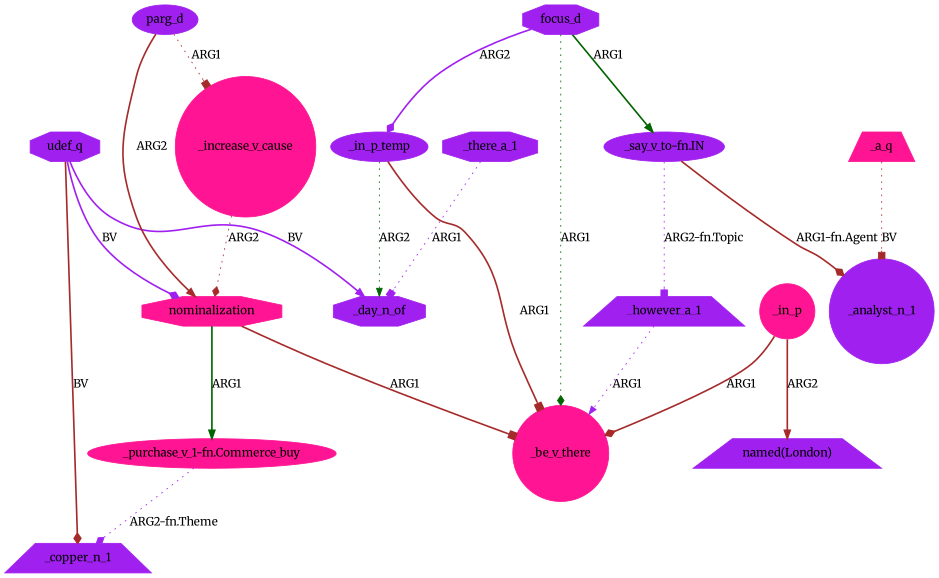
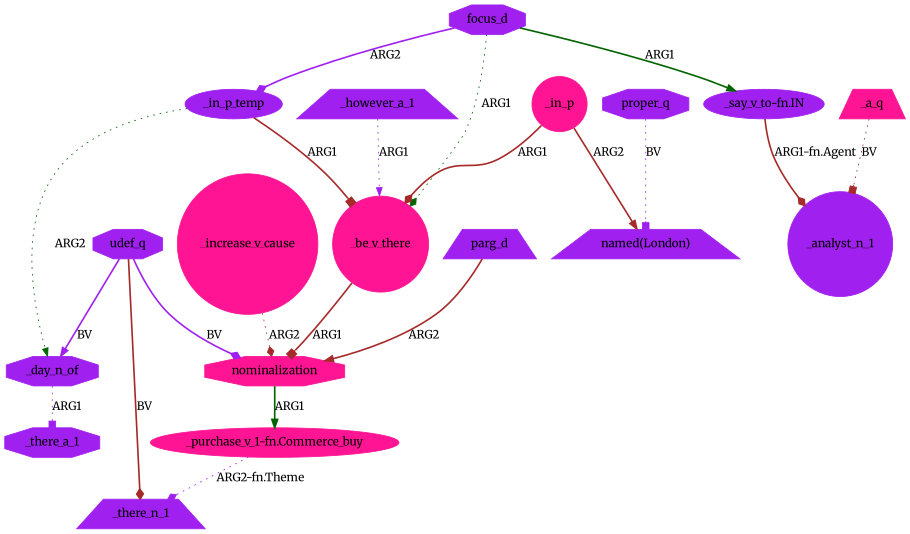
node "parg_d": shape ellipse -> trapezium
edge "parg_d" -> "_increase_v_cause": removed, label "ARG1"
node "proper_q": added
edge "_say_v_to-fn.IN" -> "_however_a_1": removed, label "ARG2-fn.Topic"
edge "_there_a_1" -> "_day_n_of": reversed
edge "nominalization" -> "_be_v_there": reversed
node "_copper_n_1": label "_copper_n_1" -> "_there_n_1"
